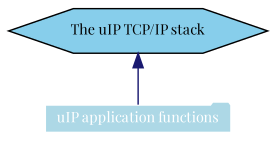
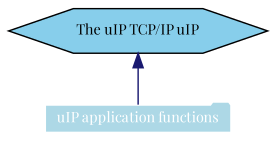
node "The uIP TCP/IP stack": label "The uIP TCP/IP stack" -> "The uIP TCP/IP uIP"
